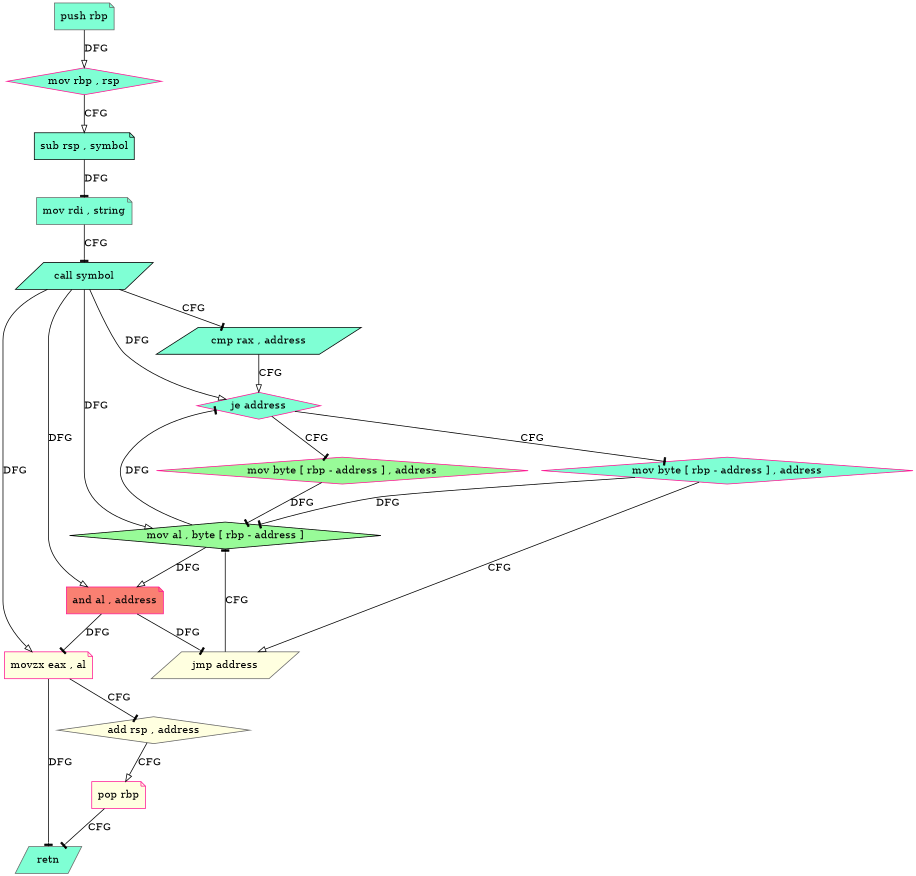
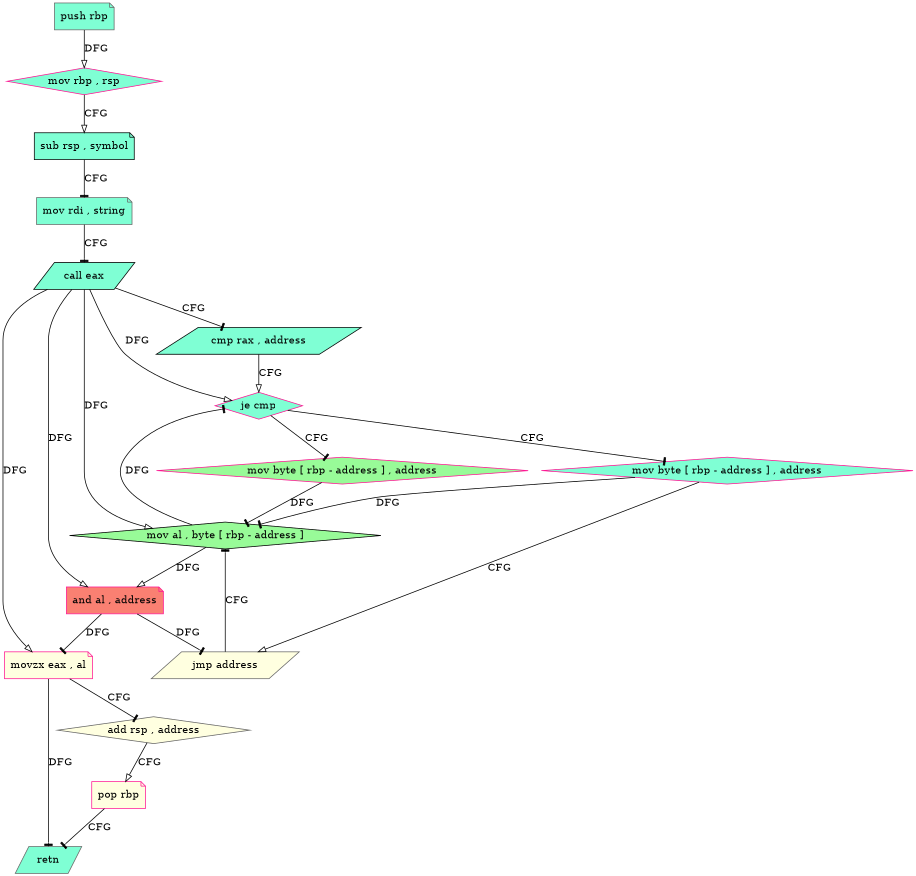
edge "sub rsp , symbol" -> "mov rdi , string": label "DFG" -> "CFG"
node "call symbol": label "call symbol" -> "call eax"
node "je address": label "je address" -> "je cmp"
